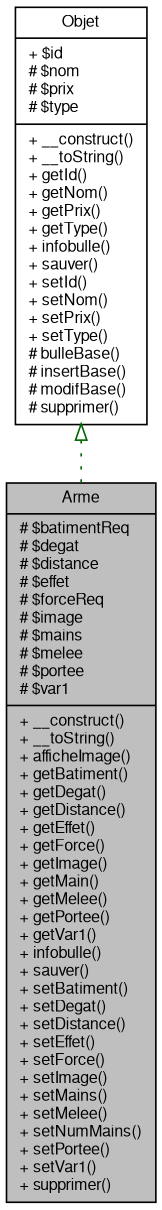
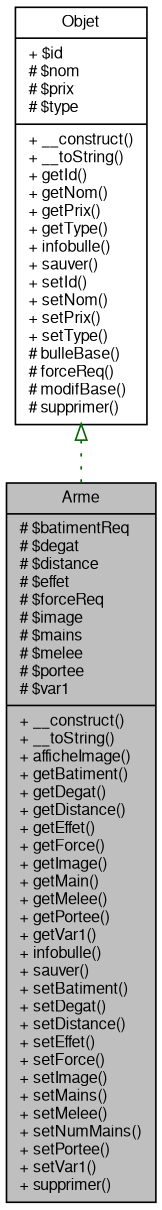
node "Objet": text "# insertBase()" -> "# forceReq()"
